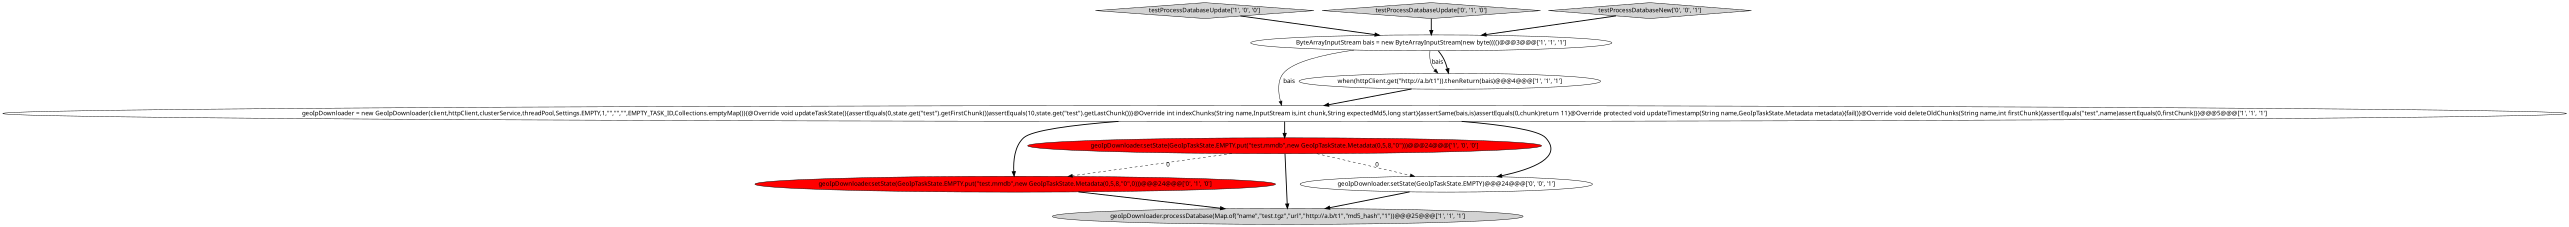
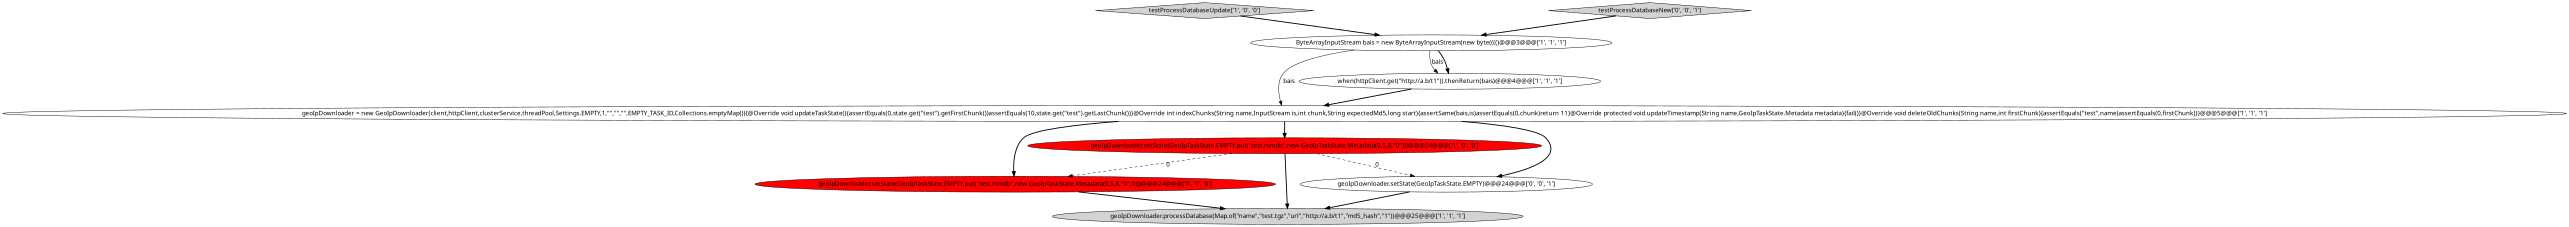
node "testProcessDatabaseUpdate['0', '1', '0']": removed
